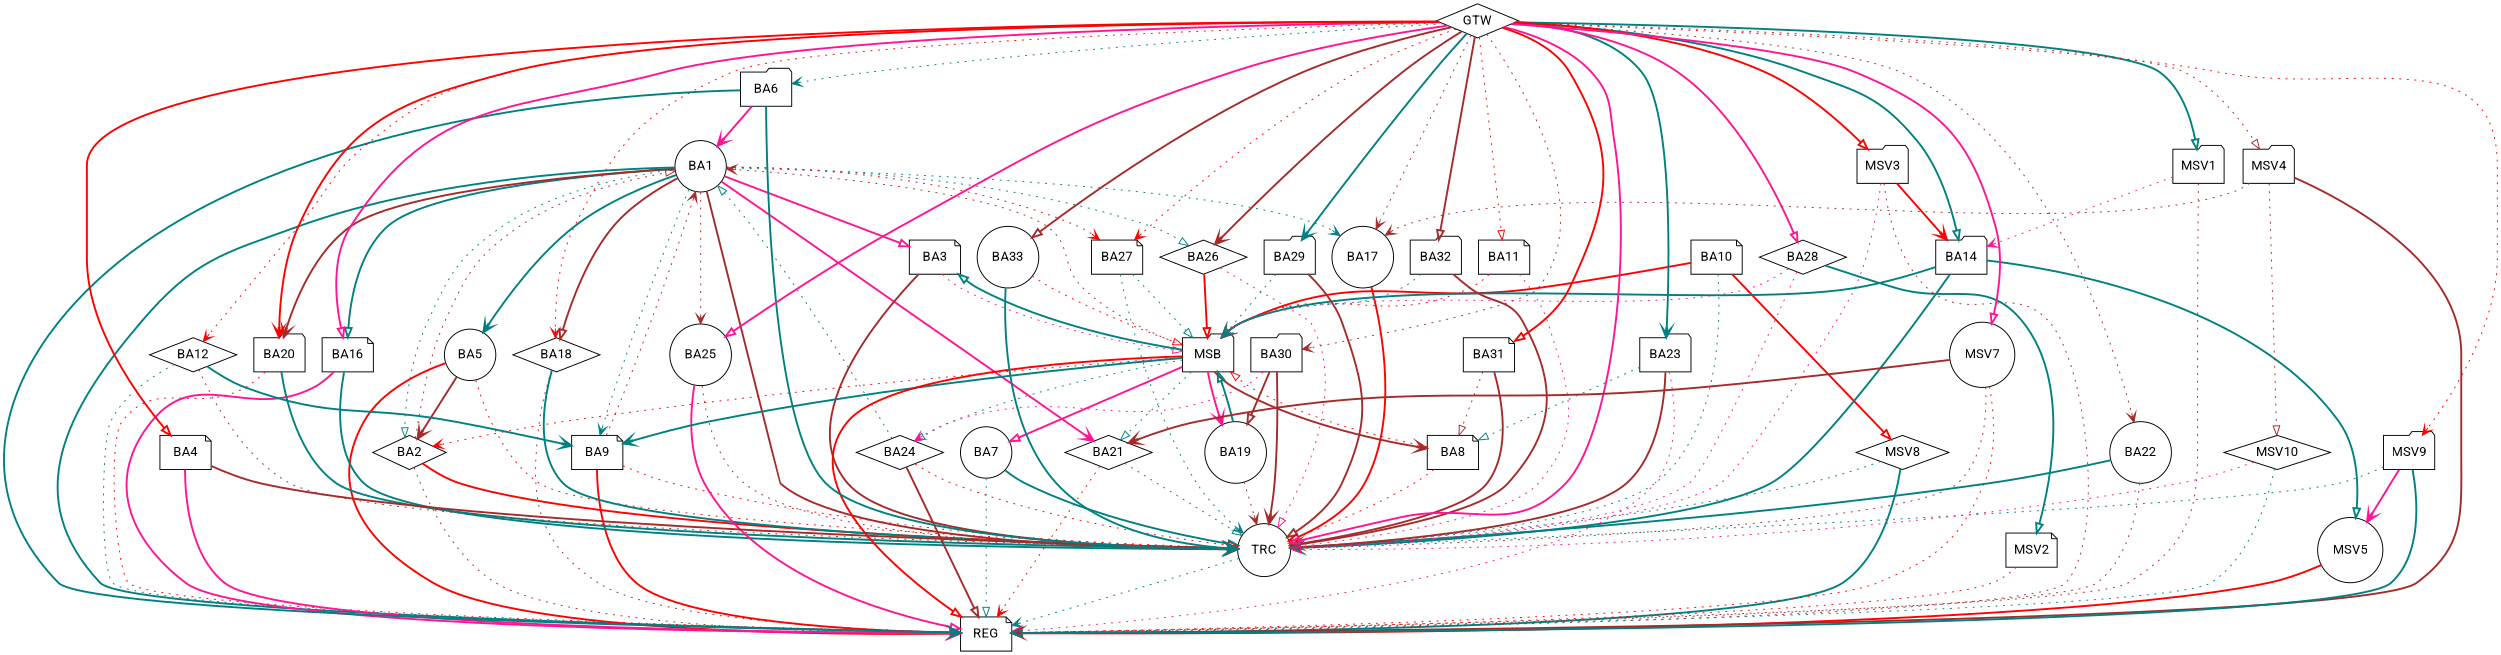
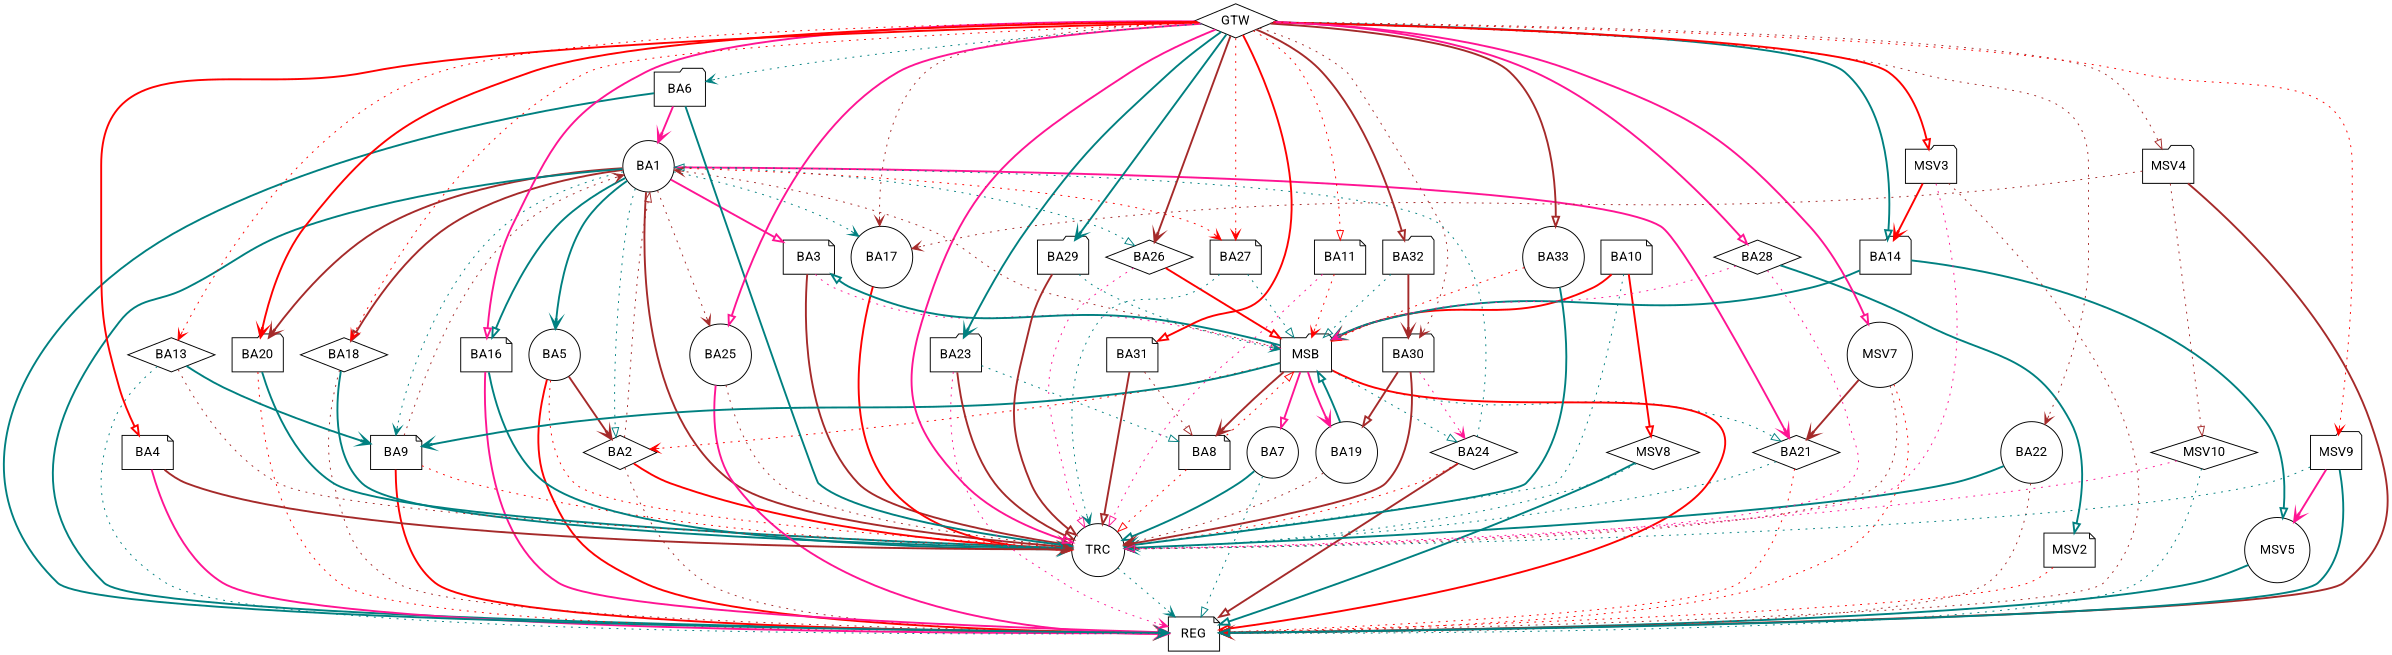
node "MSV1": removed
node "BA12": label "BA12" -> "BA13"
edge "BA32" -> "TRC": now "BA32" -> "BA30"
edge "BA14" -> "TRC": removed
edge "MSV5" -> "REG": color red -> teal
